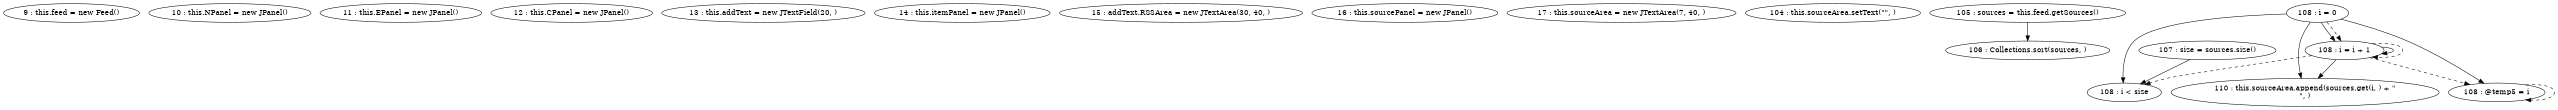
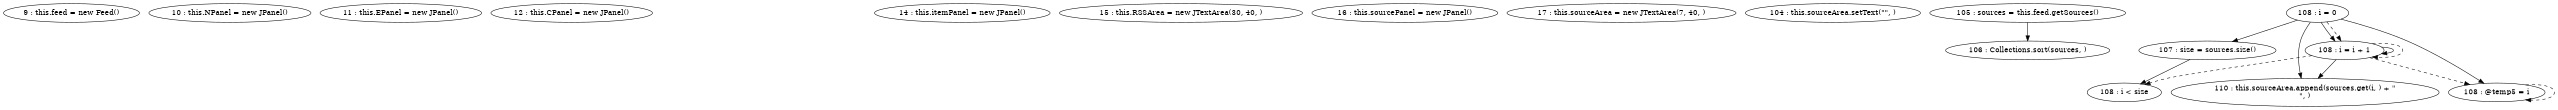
node "13 : this.addText = new JTextField(20, )": removed
node "15 : addText.RSSArea = new JTextArea(30, 40, )": label "15 : addText.RSSArea = new JTextArea(30, 40, )" -> "15 : this.RSSArea = new JTextArea(30, 40, )"
edge "108 : i = 0" -> "108 : i < size": now "108 : i = 0" -> "107 : size = sources.size()"
